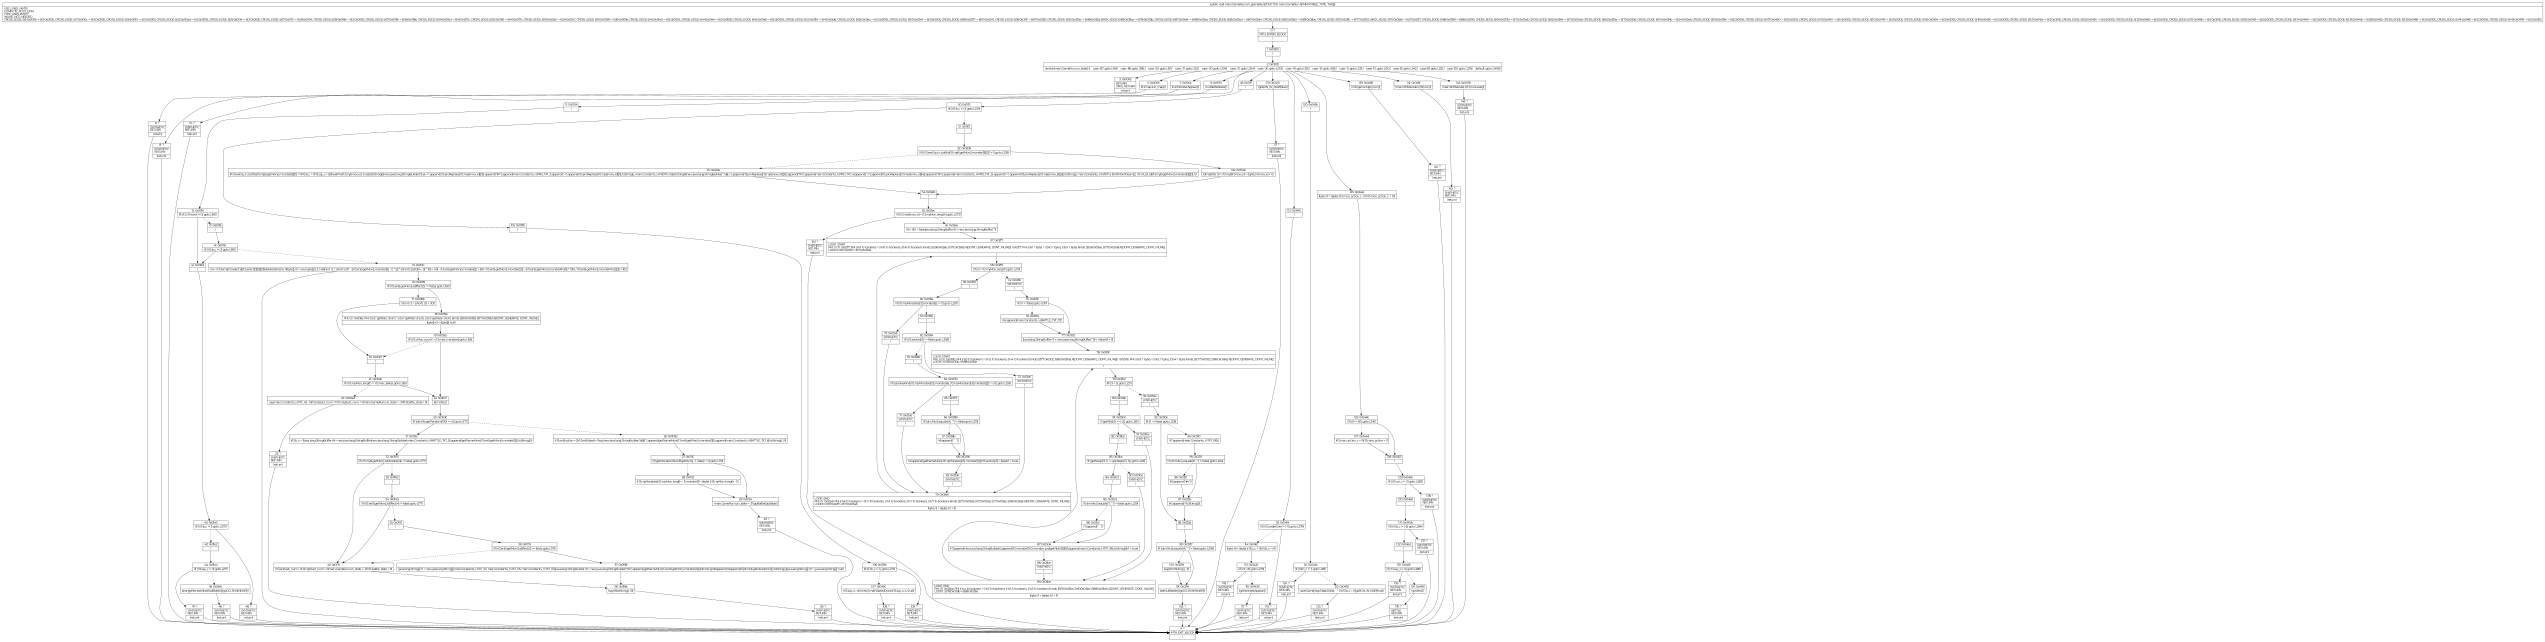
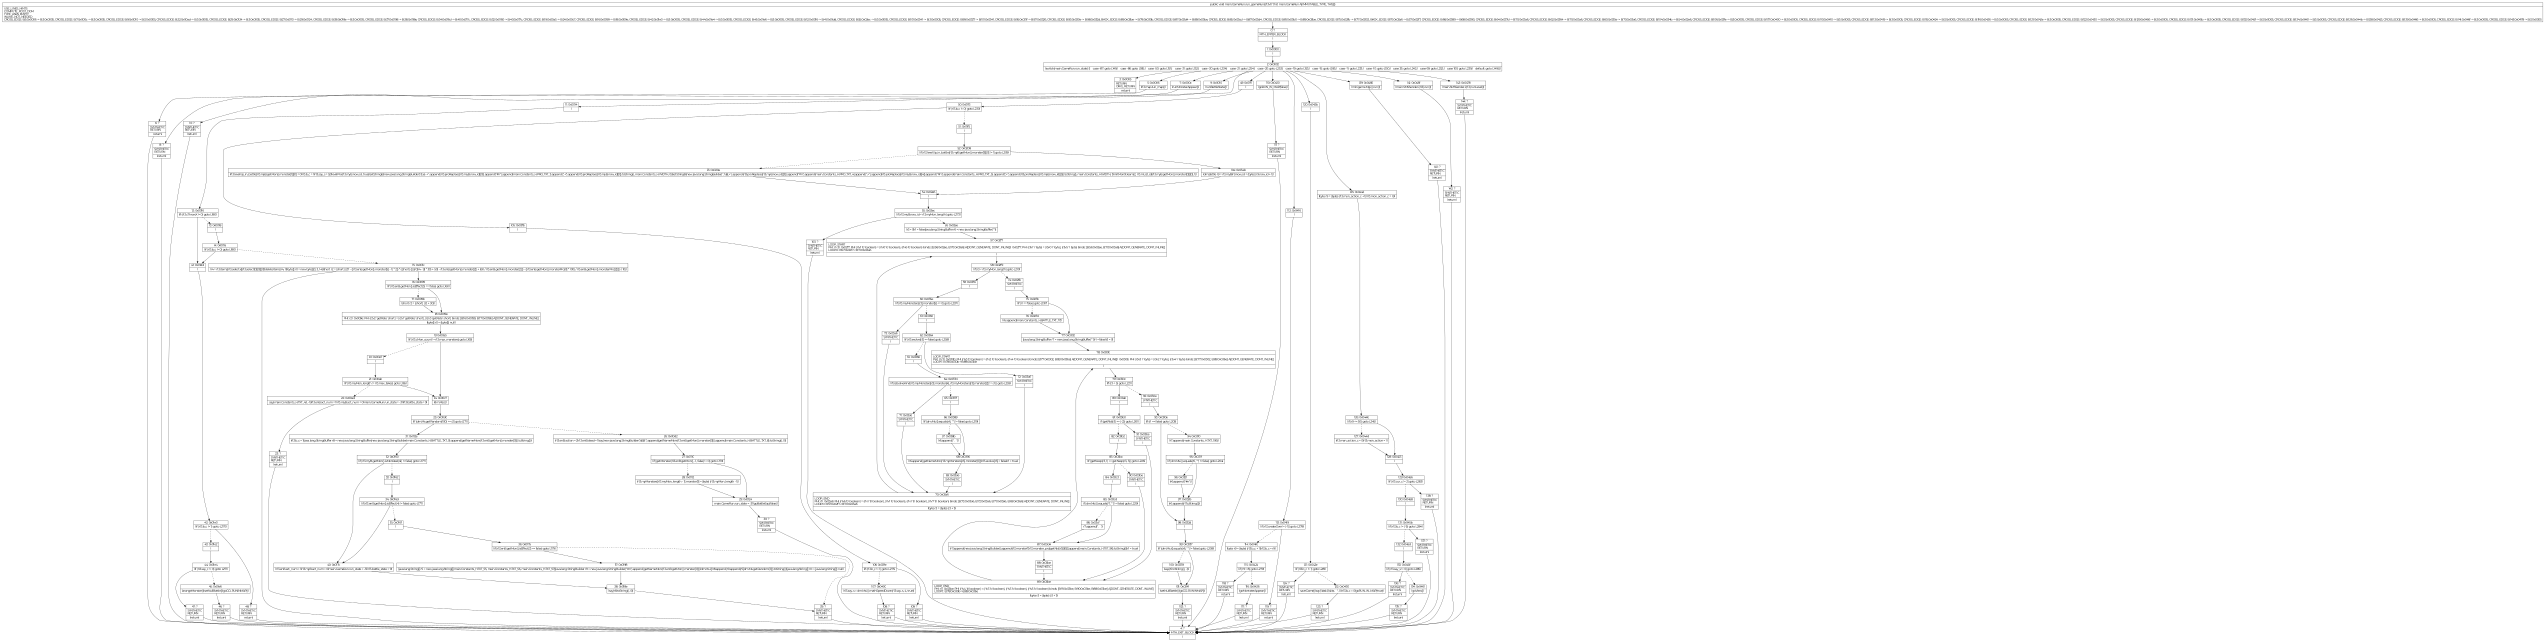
edge "17: 0x009b" -> "20: 0x00a7": now "17: 0x009b" -> "18: 0x009e"
edge "36: 0x017a" -> "40: 0x017c": now "36: 0x017a" -> "39: ?"
node "135: ?": text "BATTLE" -> "SYNTHETIC"
